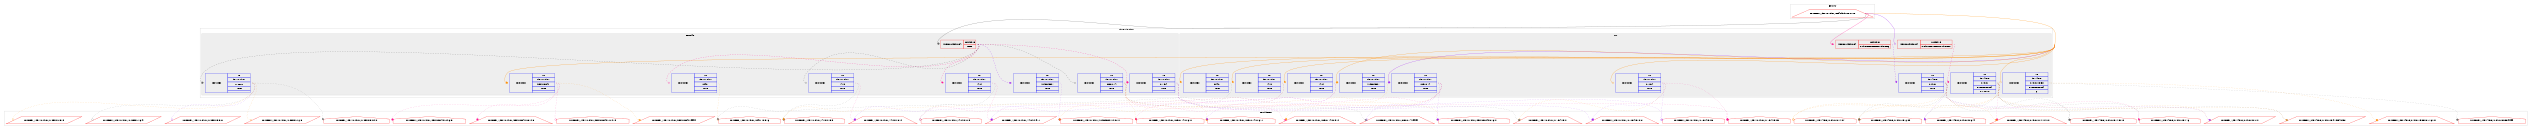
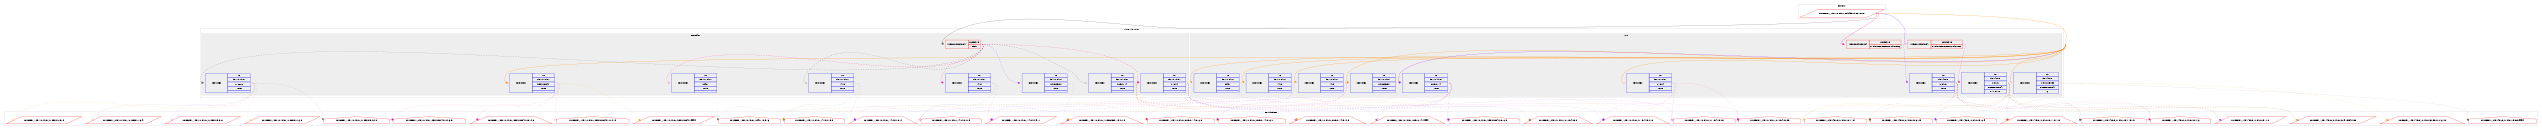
node "portage://dev-python/tablib-0.12.1-r1": shape trapezium -> parallelogram
node "portage://dev-python/unicodecsv-0.14.1": shape house -> trapezium
